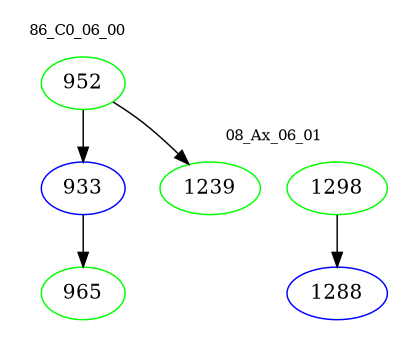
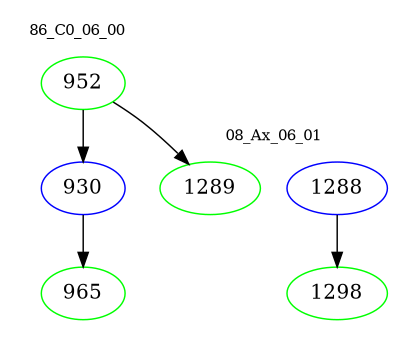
node "933": label "933" -> "930"
node "1239": label "1239" -> "1289"
edge "1298" -> "1288": reversed
